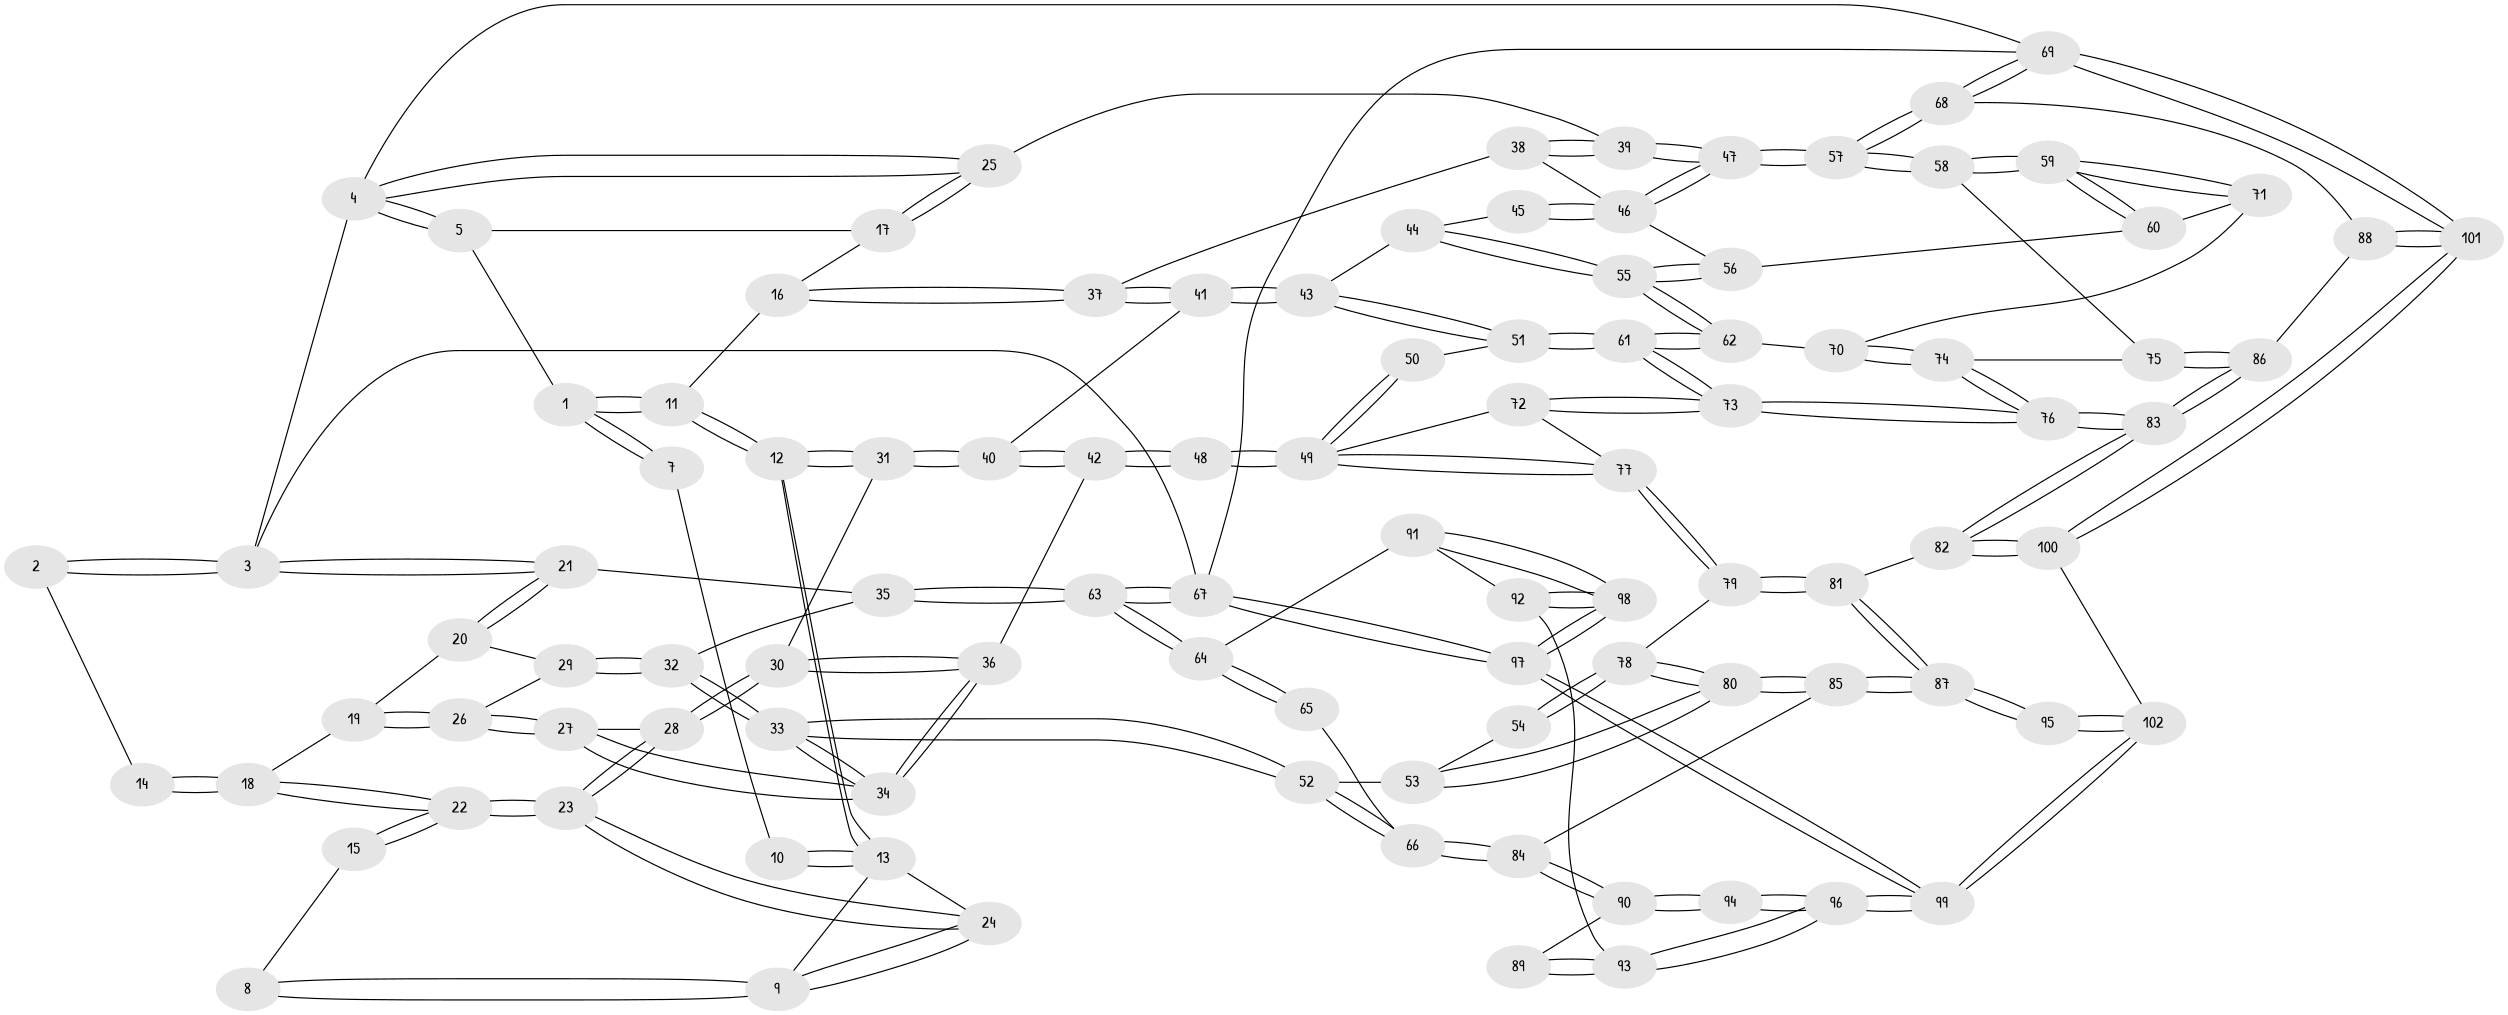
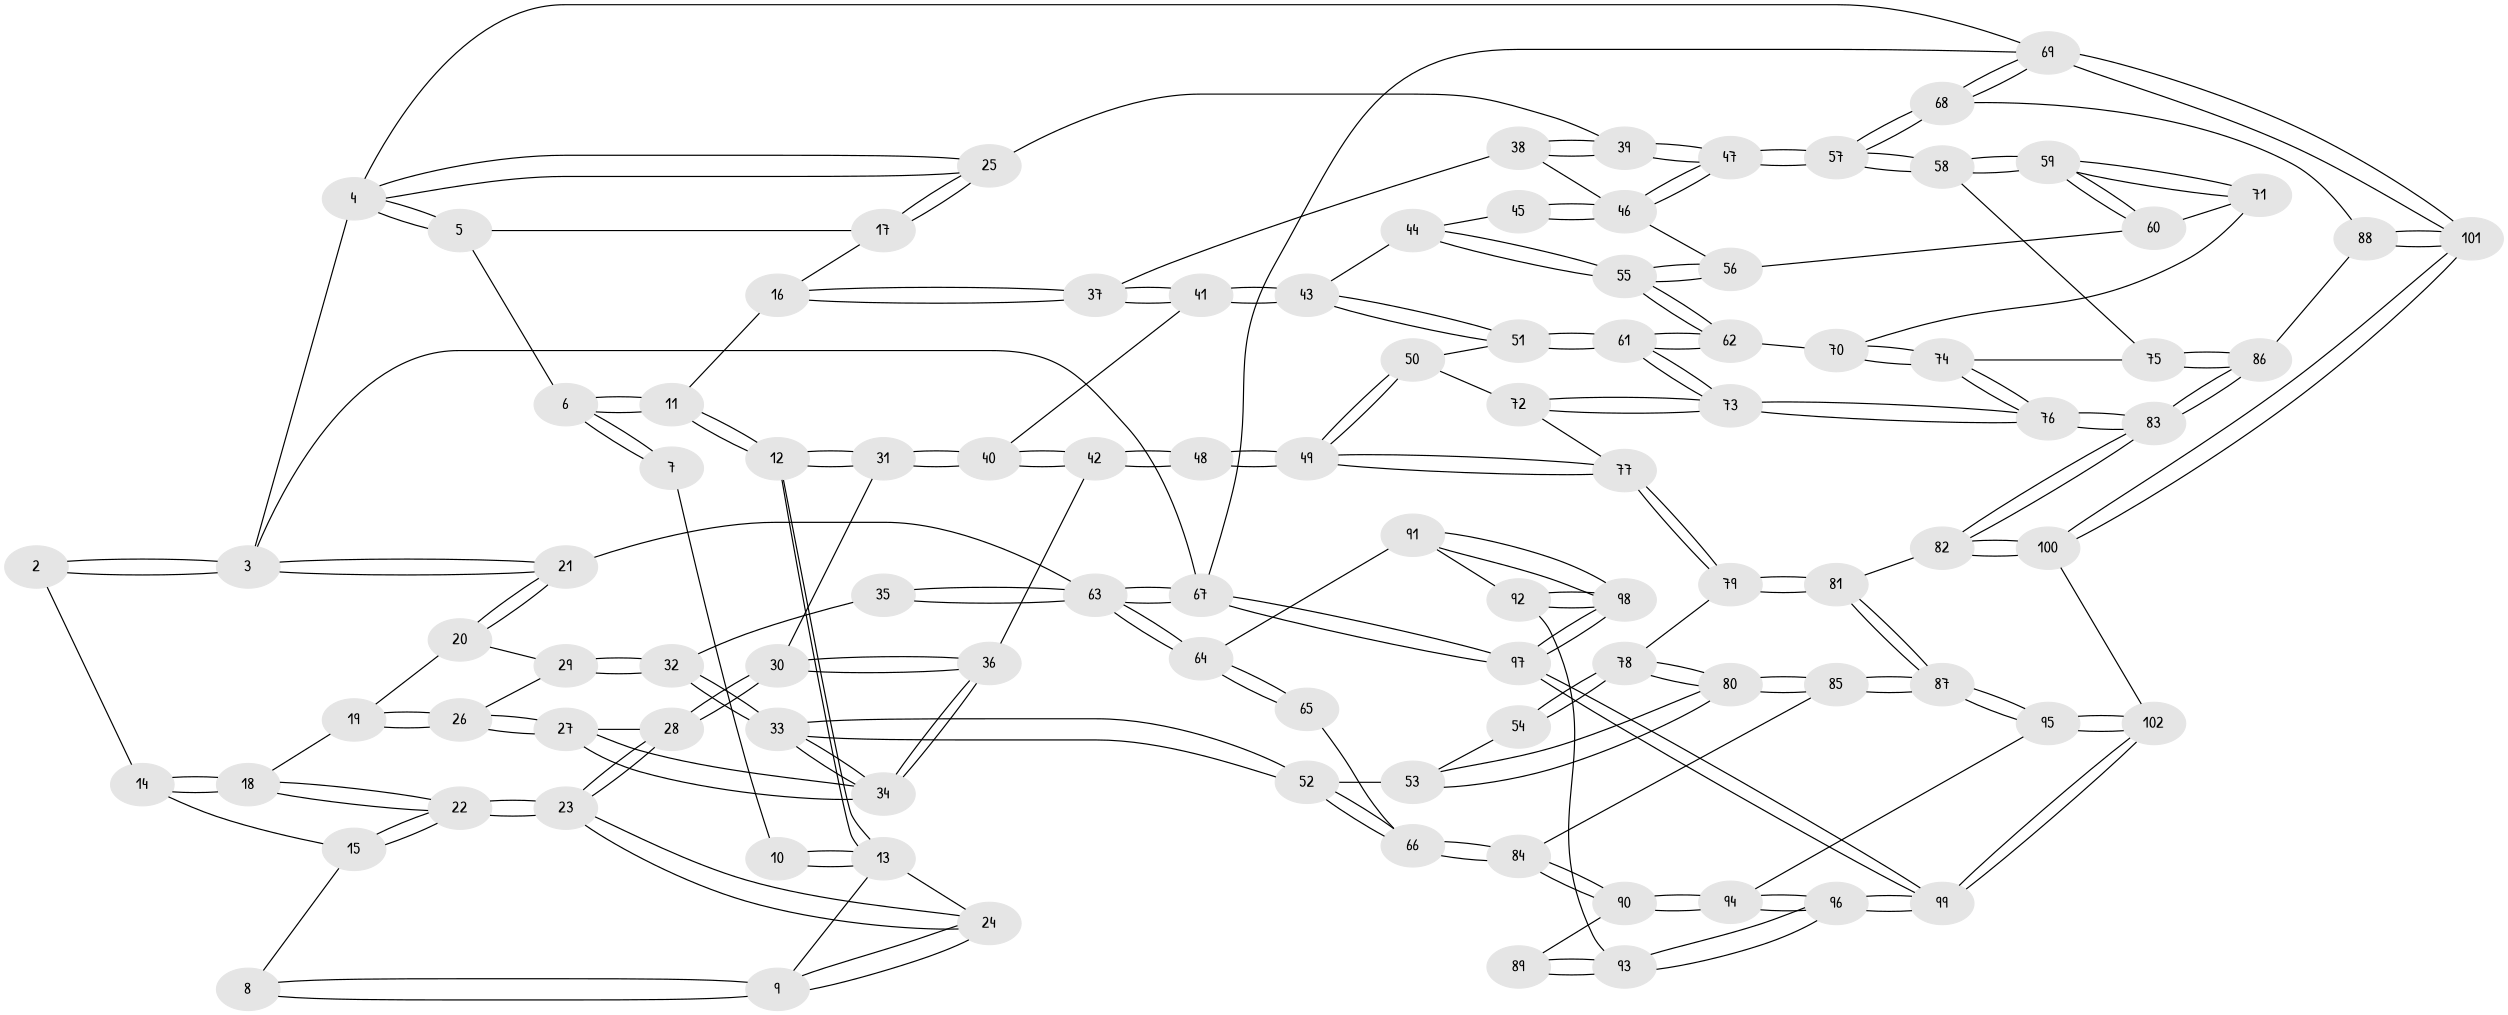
node "1": label "1" -> "6"
edge "72" -- "49": now "72" -- "50"
edge "21" -- "35": now "21" -- "63"
edge "95" -- "94": added
edge "14" -- "15": added
